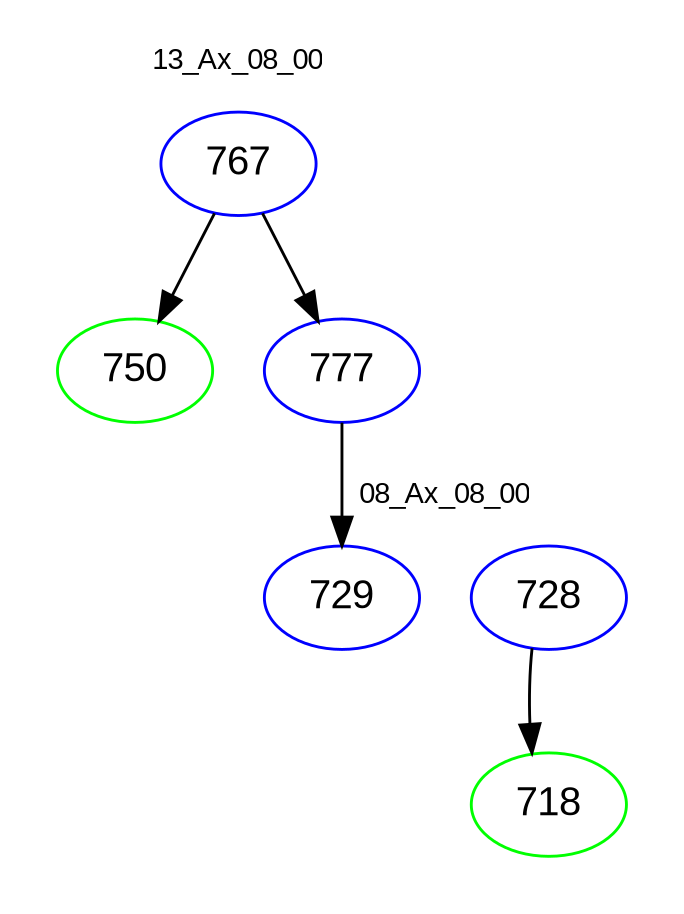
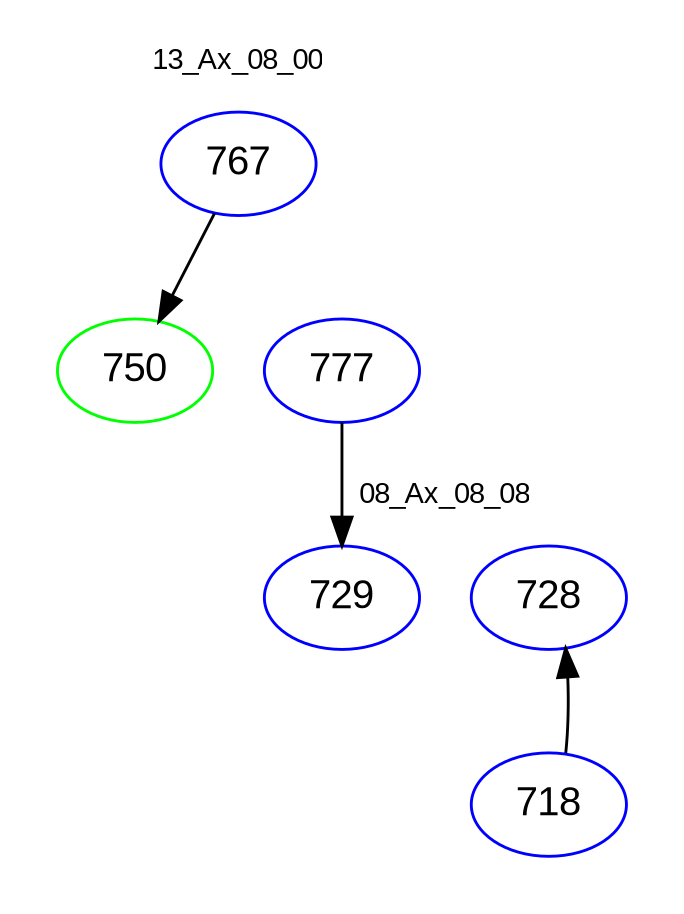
edge "767" -> "777": removed
cluster "08_Ax_08_00": label "08_Ax_08_00" -> "08_Ax_08_08"
edge "728" -> "718": reversed
node "718": color green -> blue
